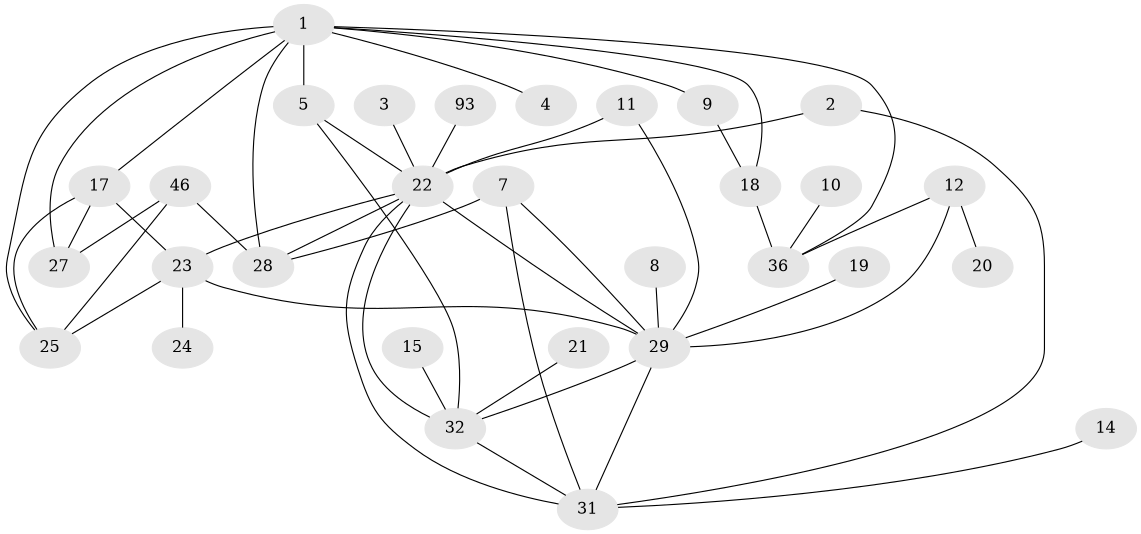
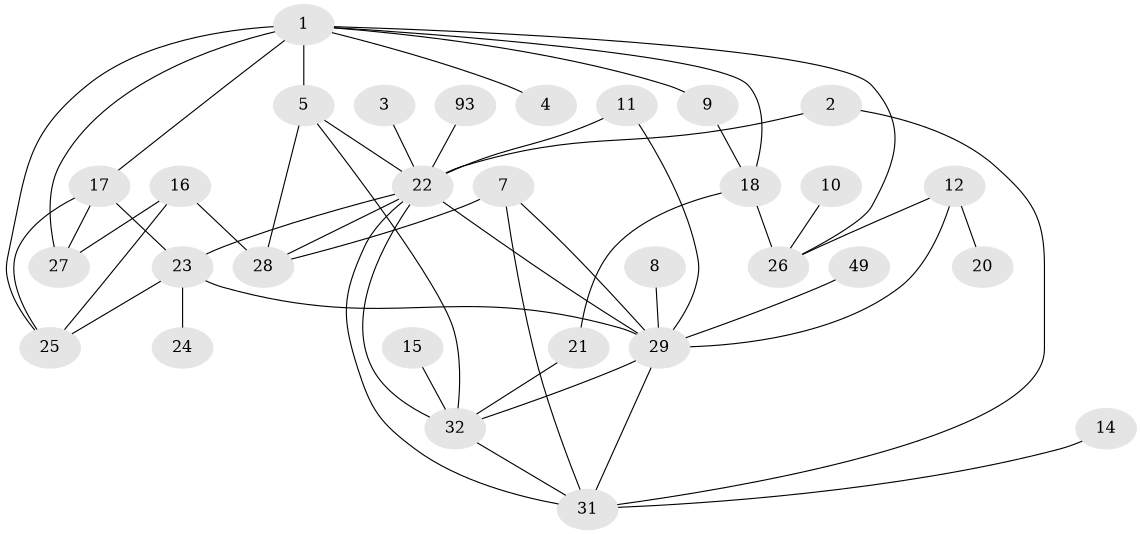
edge "1" -- "28": now "5" -- "28"
node "46": label "46" -> "16"
edge "18" -- "21": added
node "36": label "36" -> "26"
node "19": label "19" -> "49"
